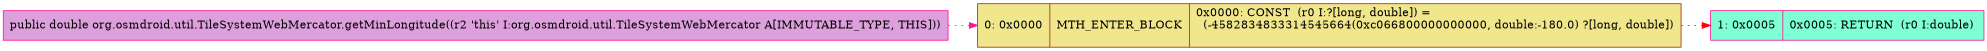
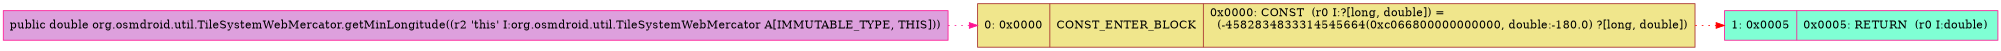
node "0: 0x0000": text "MTH_ENTER_BLOCK" -> "CONST_ENTER_BLOCK"
